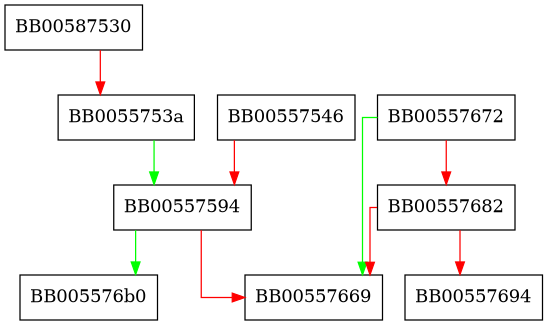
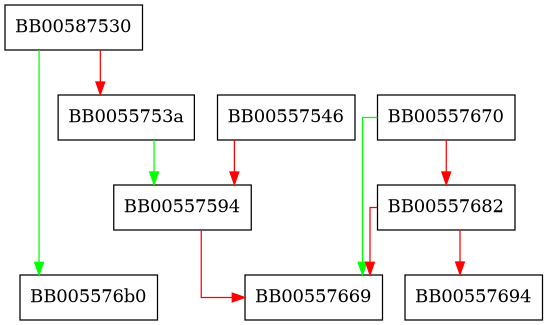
node "BB00557672": label "BB00557672" -> "BB00557670"
edge "BB00557594" -> "BB005576b0": now "BB00587530" -> "BB005576b0"
